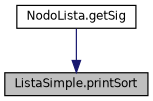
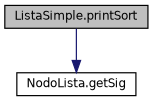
edge "NodoLista.getSig" -> "ListaSimple.printSort": reversed
